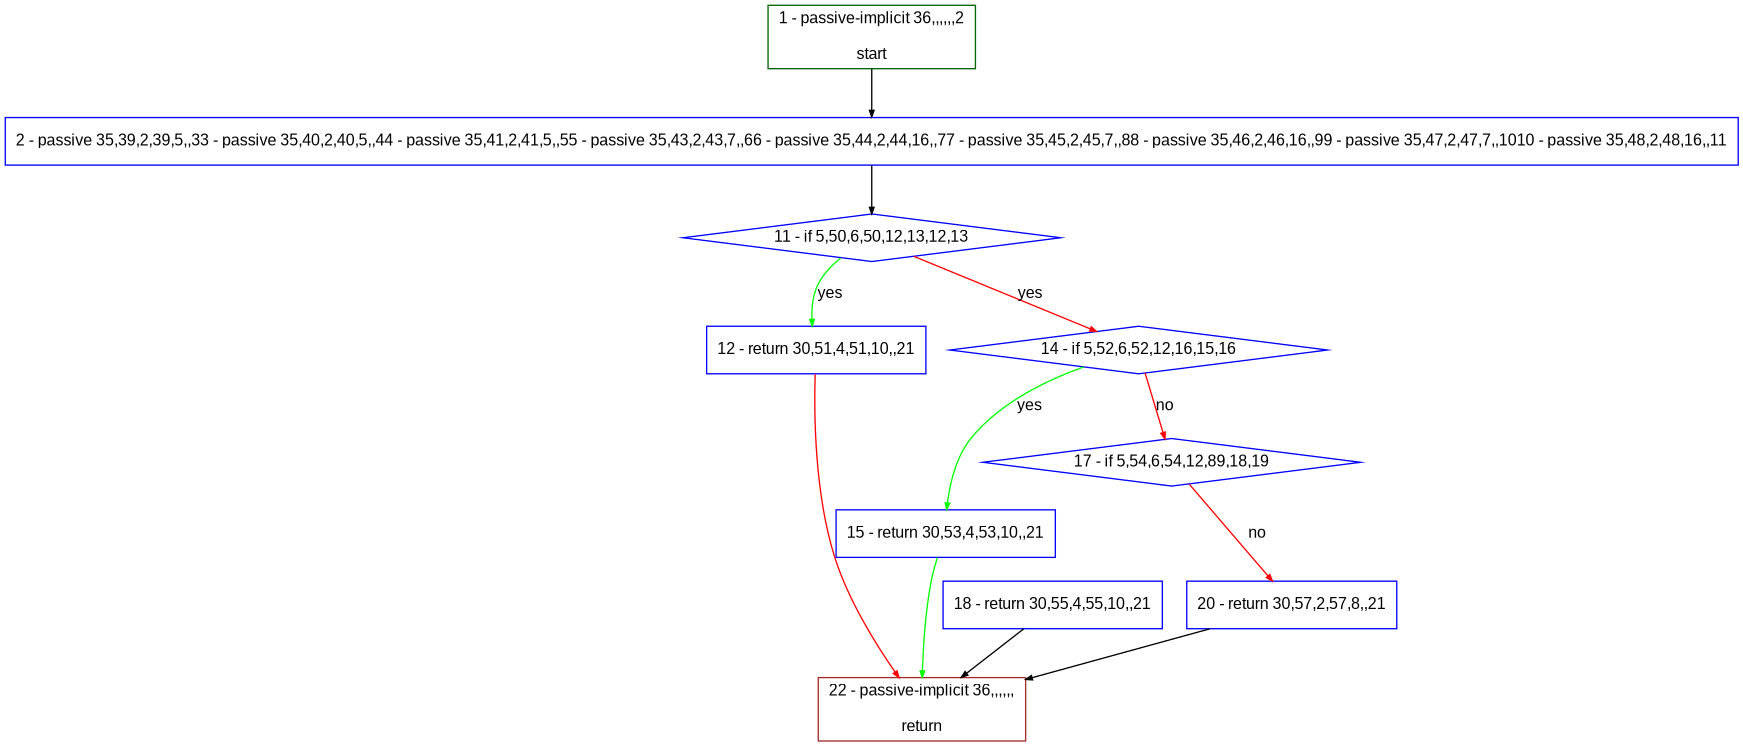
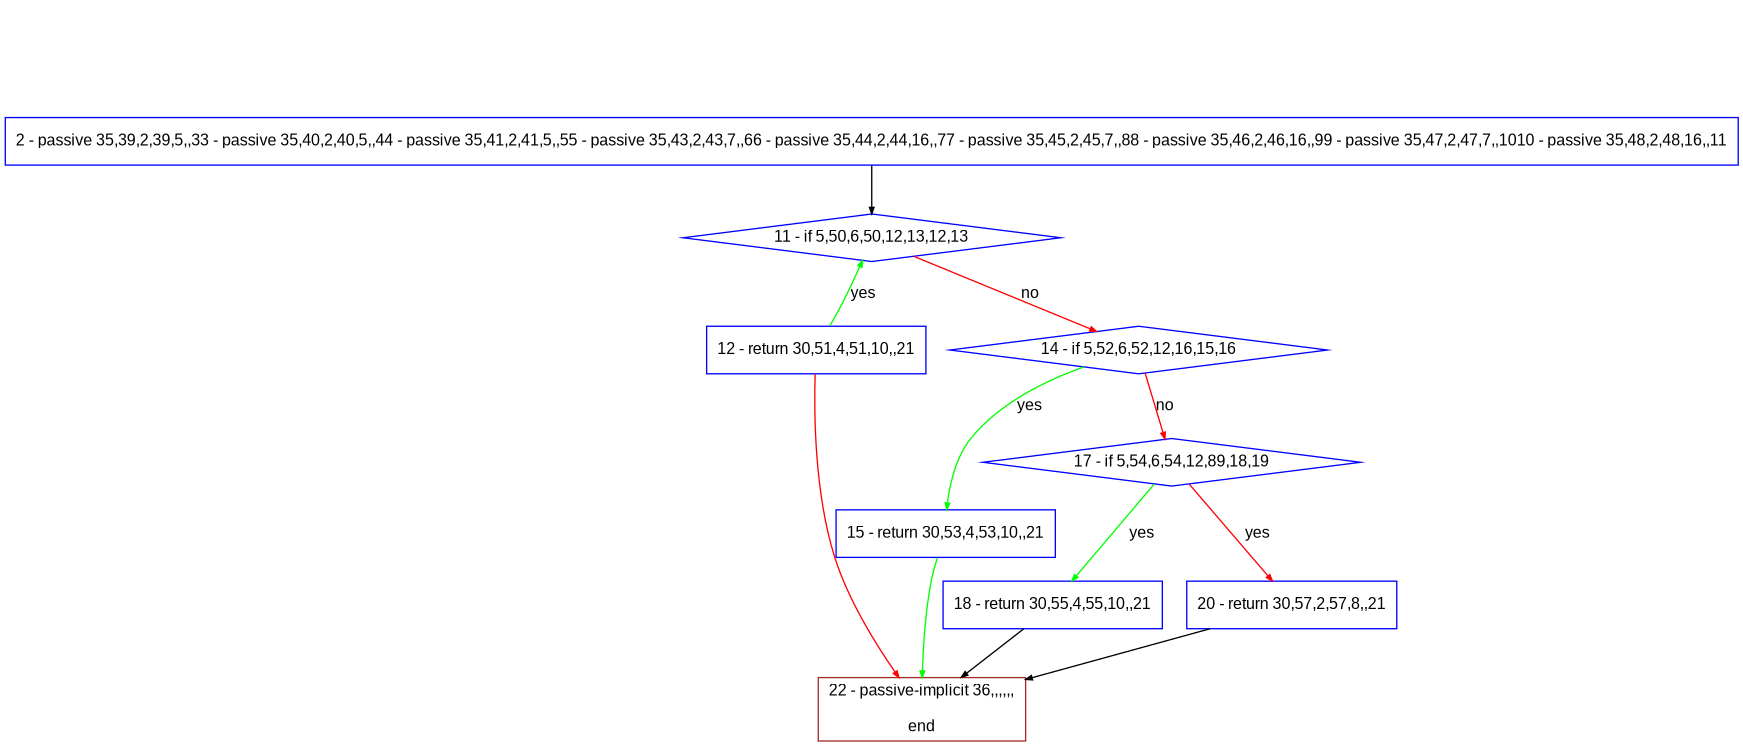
node "1 - passive-implicit 36,,,,,,2 start": removed
edge "11 - if 5,50,6,50,12,13,12,13" -> "12 - return 30,51,4,51,10,,21": reversed
edge "11 - if 5,50,6,50,12,13,12,13" -> "14 - if 5,52,6,52,12,16,15,16": label "yes" -> "no"
edge "17 - if 5,54,6,54,12,89,18,19" -> "18 - return 30,55,4,55,10,,21": added, label "yes"
edge "17 - if 5,54,6,54,12,89,18,19" -> "20 - return 30,57,2,57,8,,21": label "no" -> "yes"
node "22 - passive-implicit 36,,,,,, return": label "22 - passive-implicit 36,,,,,, return" -> "22 - passive-implicit 36,,,,,, end"
